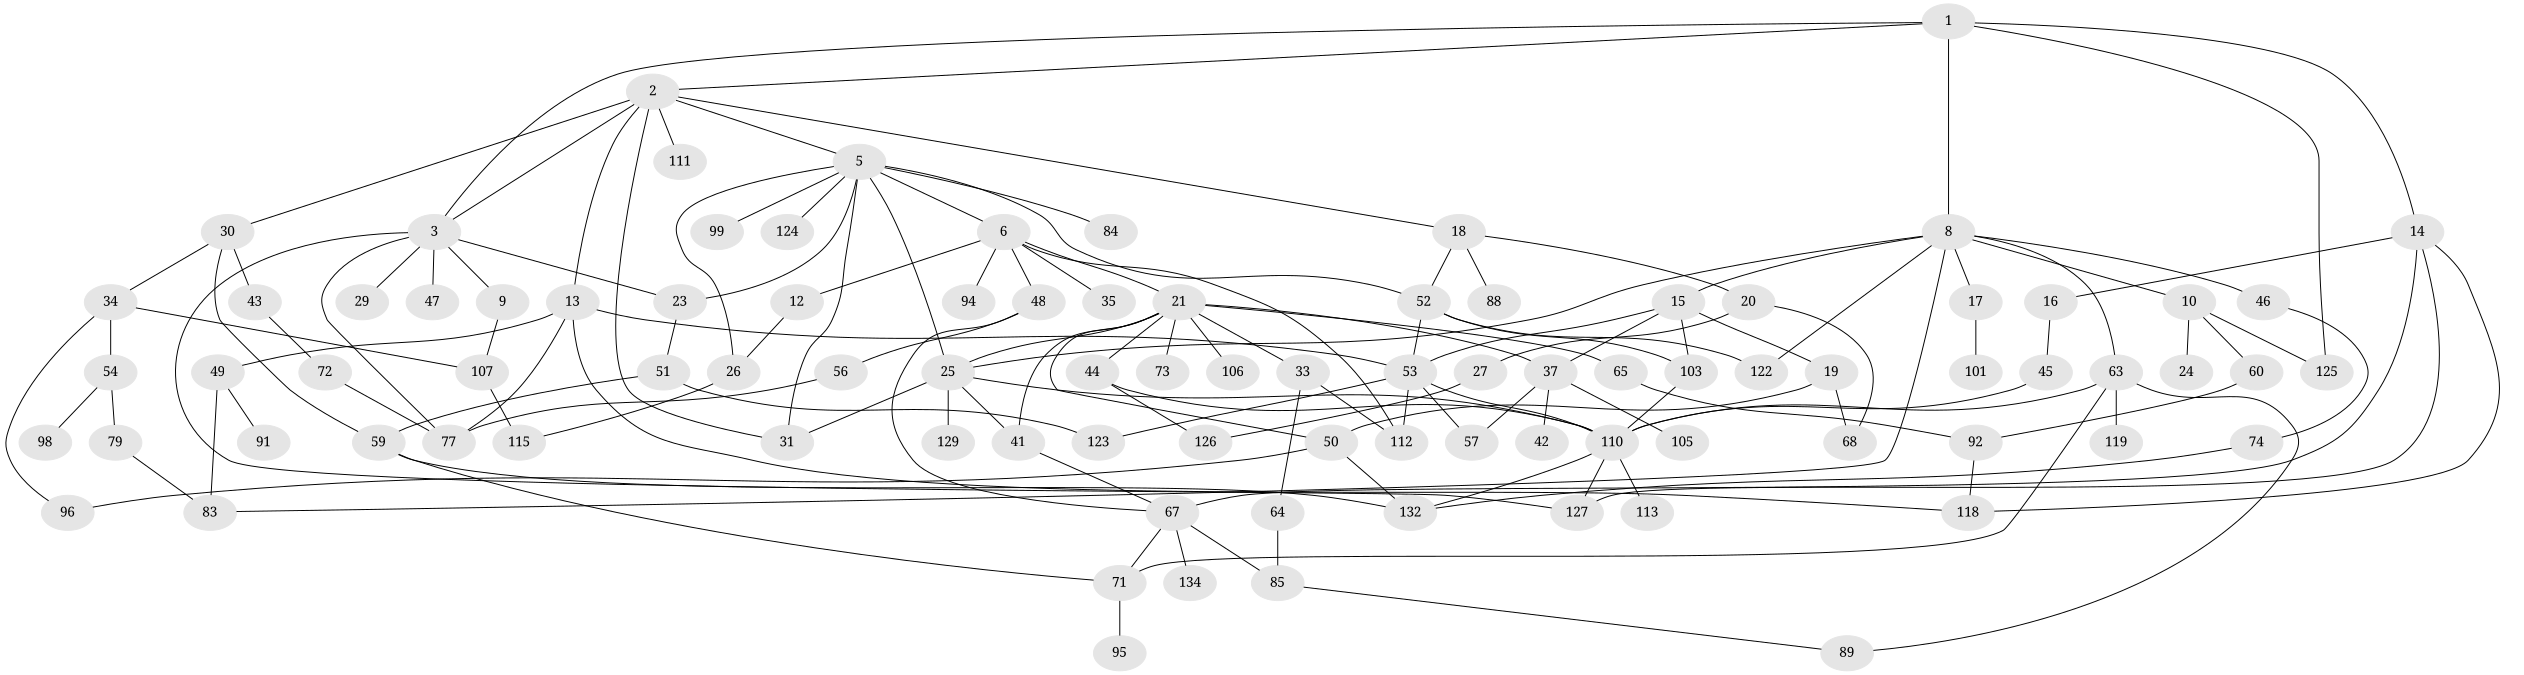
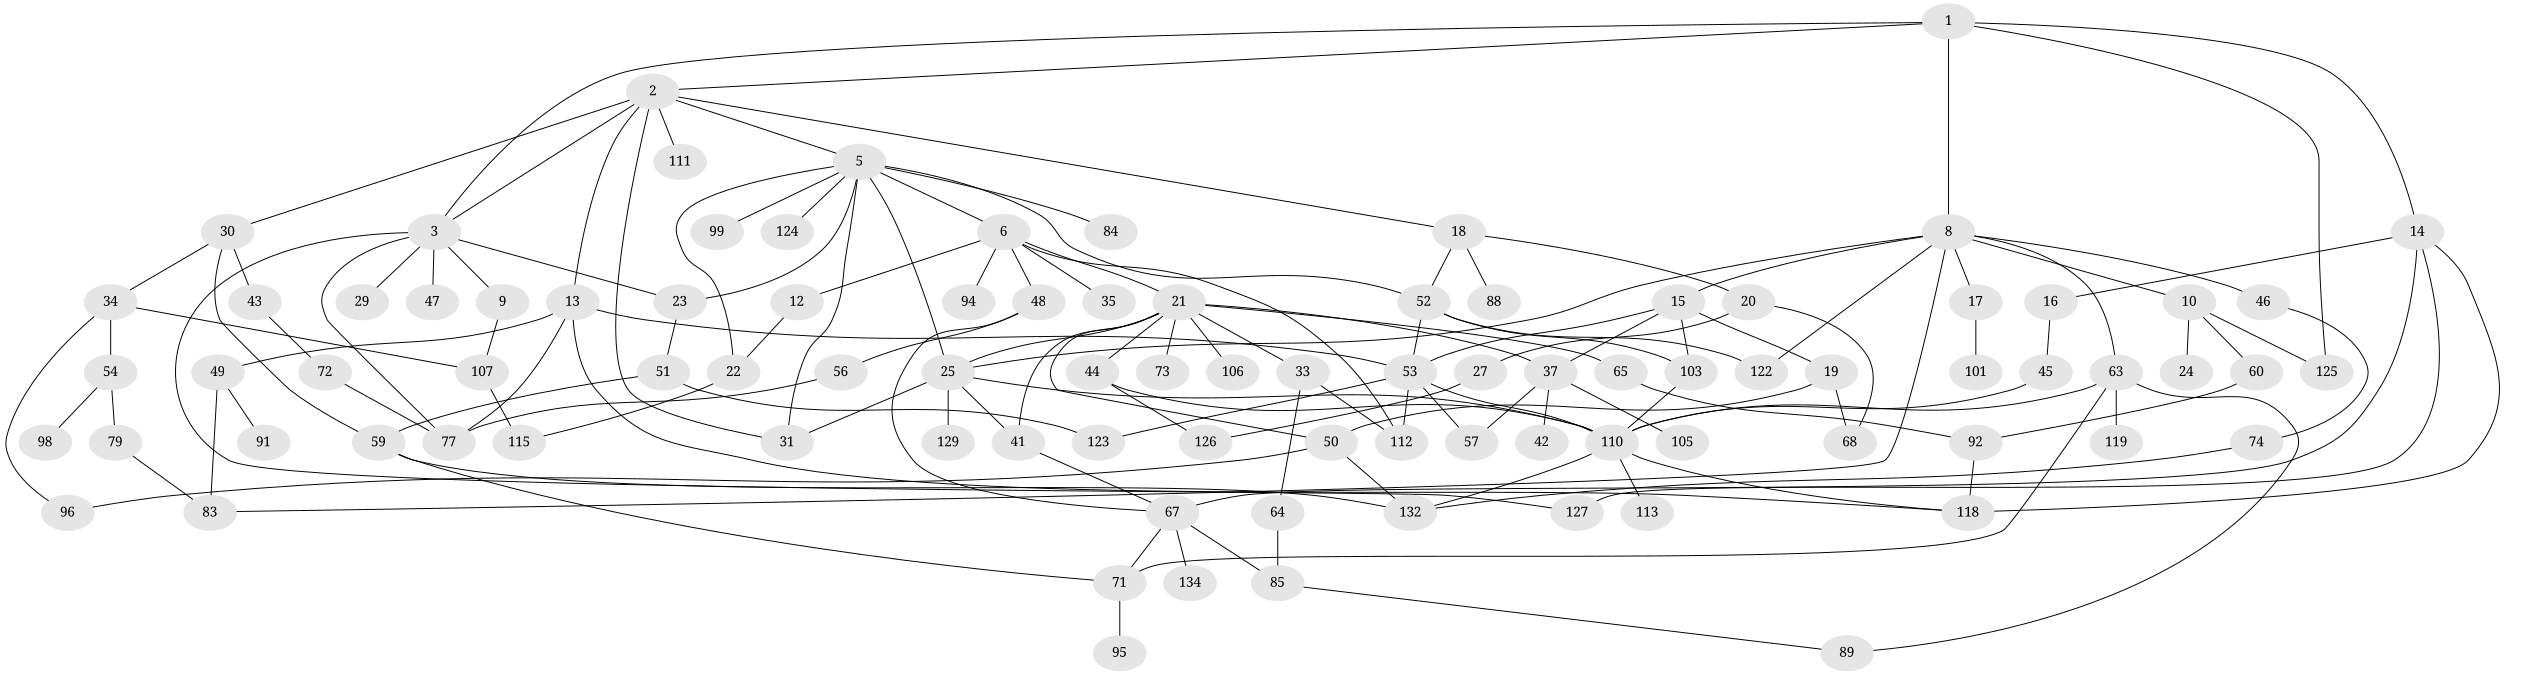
node "26": label "26" -> "22"
edge "110" -- "127": now "110" -- "118"
